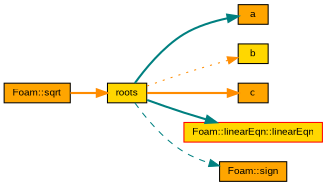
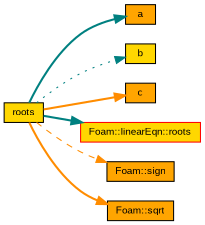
edge "roots" -> "b": color darkorange -> teal
edge "Foam::sqrt" -> "roots": reversed
node "Foam::linearEqn::linearEqn": label "Foam::linearEqn::linearEqn" -> "Foam::linearEqn::roots"
edge "roots" -> "Foam::sign": color teal -> darkorange
